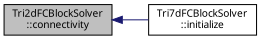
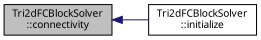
node "Tri7dFCBlockSolver ::initialize": label "Tri7dFCBlockSolver ::initialize" -> "Tri2dFCBlockSolver ::initialize"
